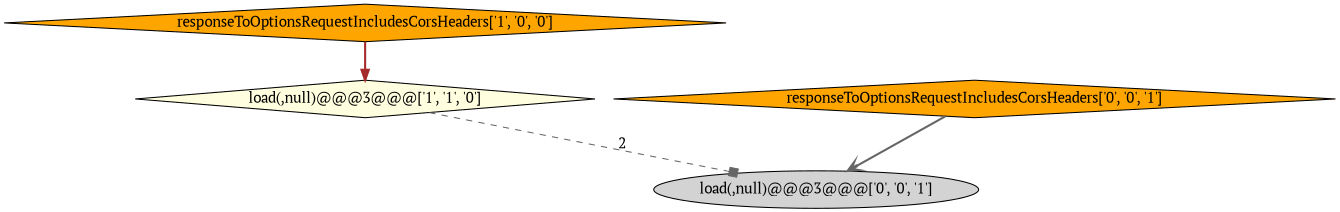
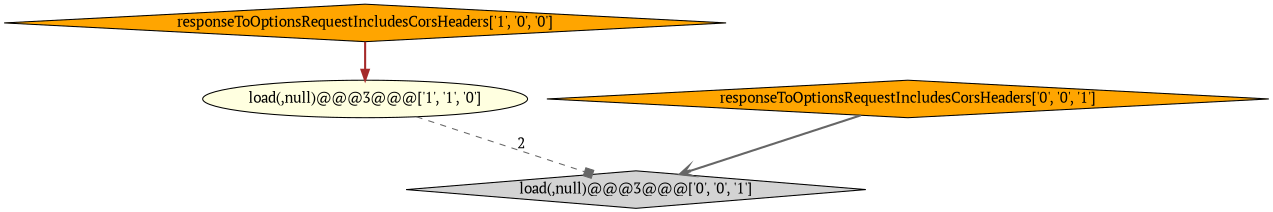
node "load(,null)@@@3@@@['1', '1', '0']": shape diamond -> ellipse
node "load(,null)@@@3@@@['0', '0', '1']": shape ellipse -> diamond
